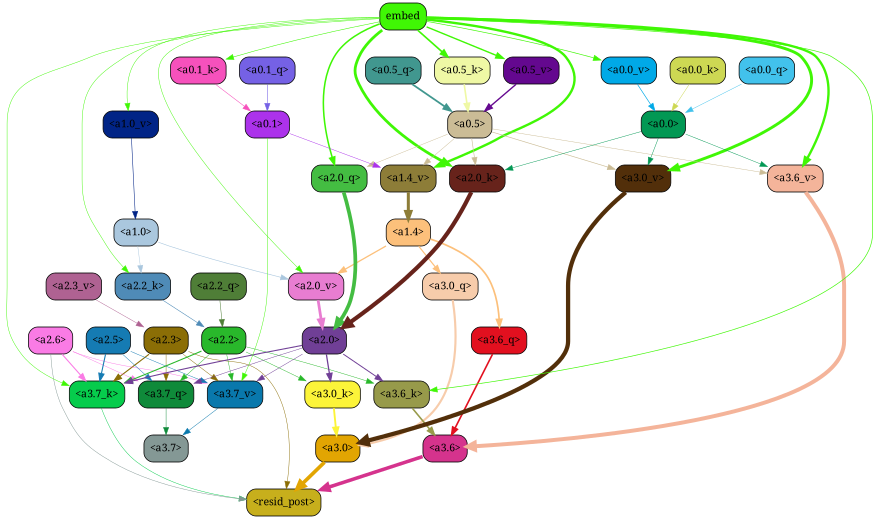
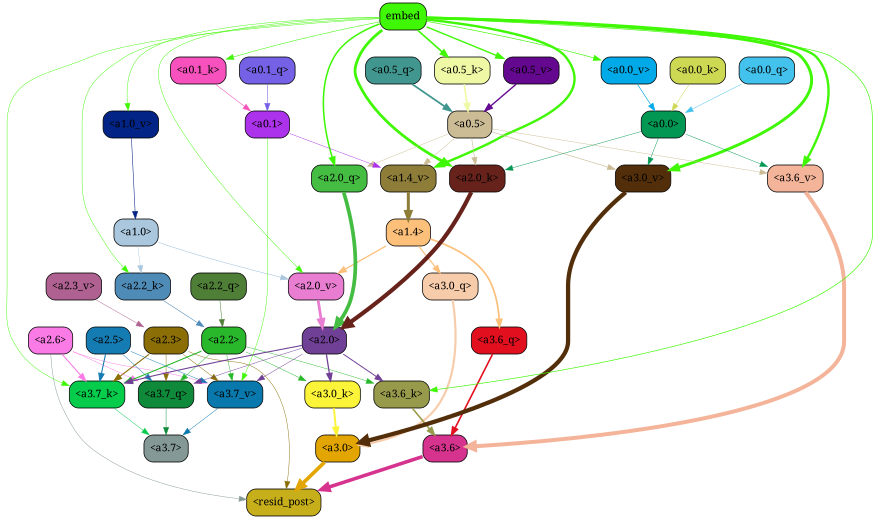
edge "<a3.7_k>" -> "<resid_post>": now "<a3.7_k>" -> "<a3.7>"
